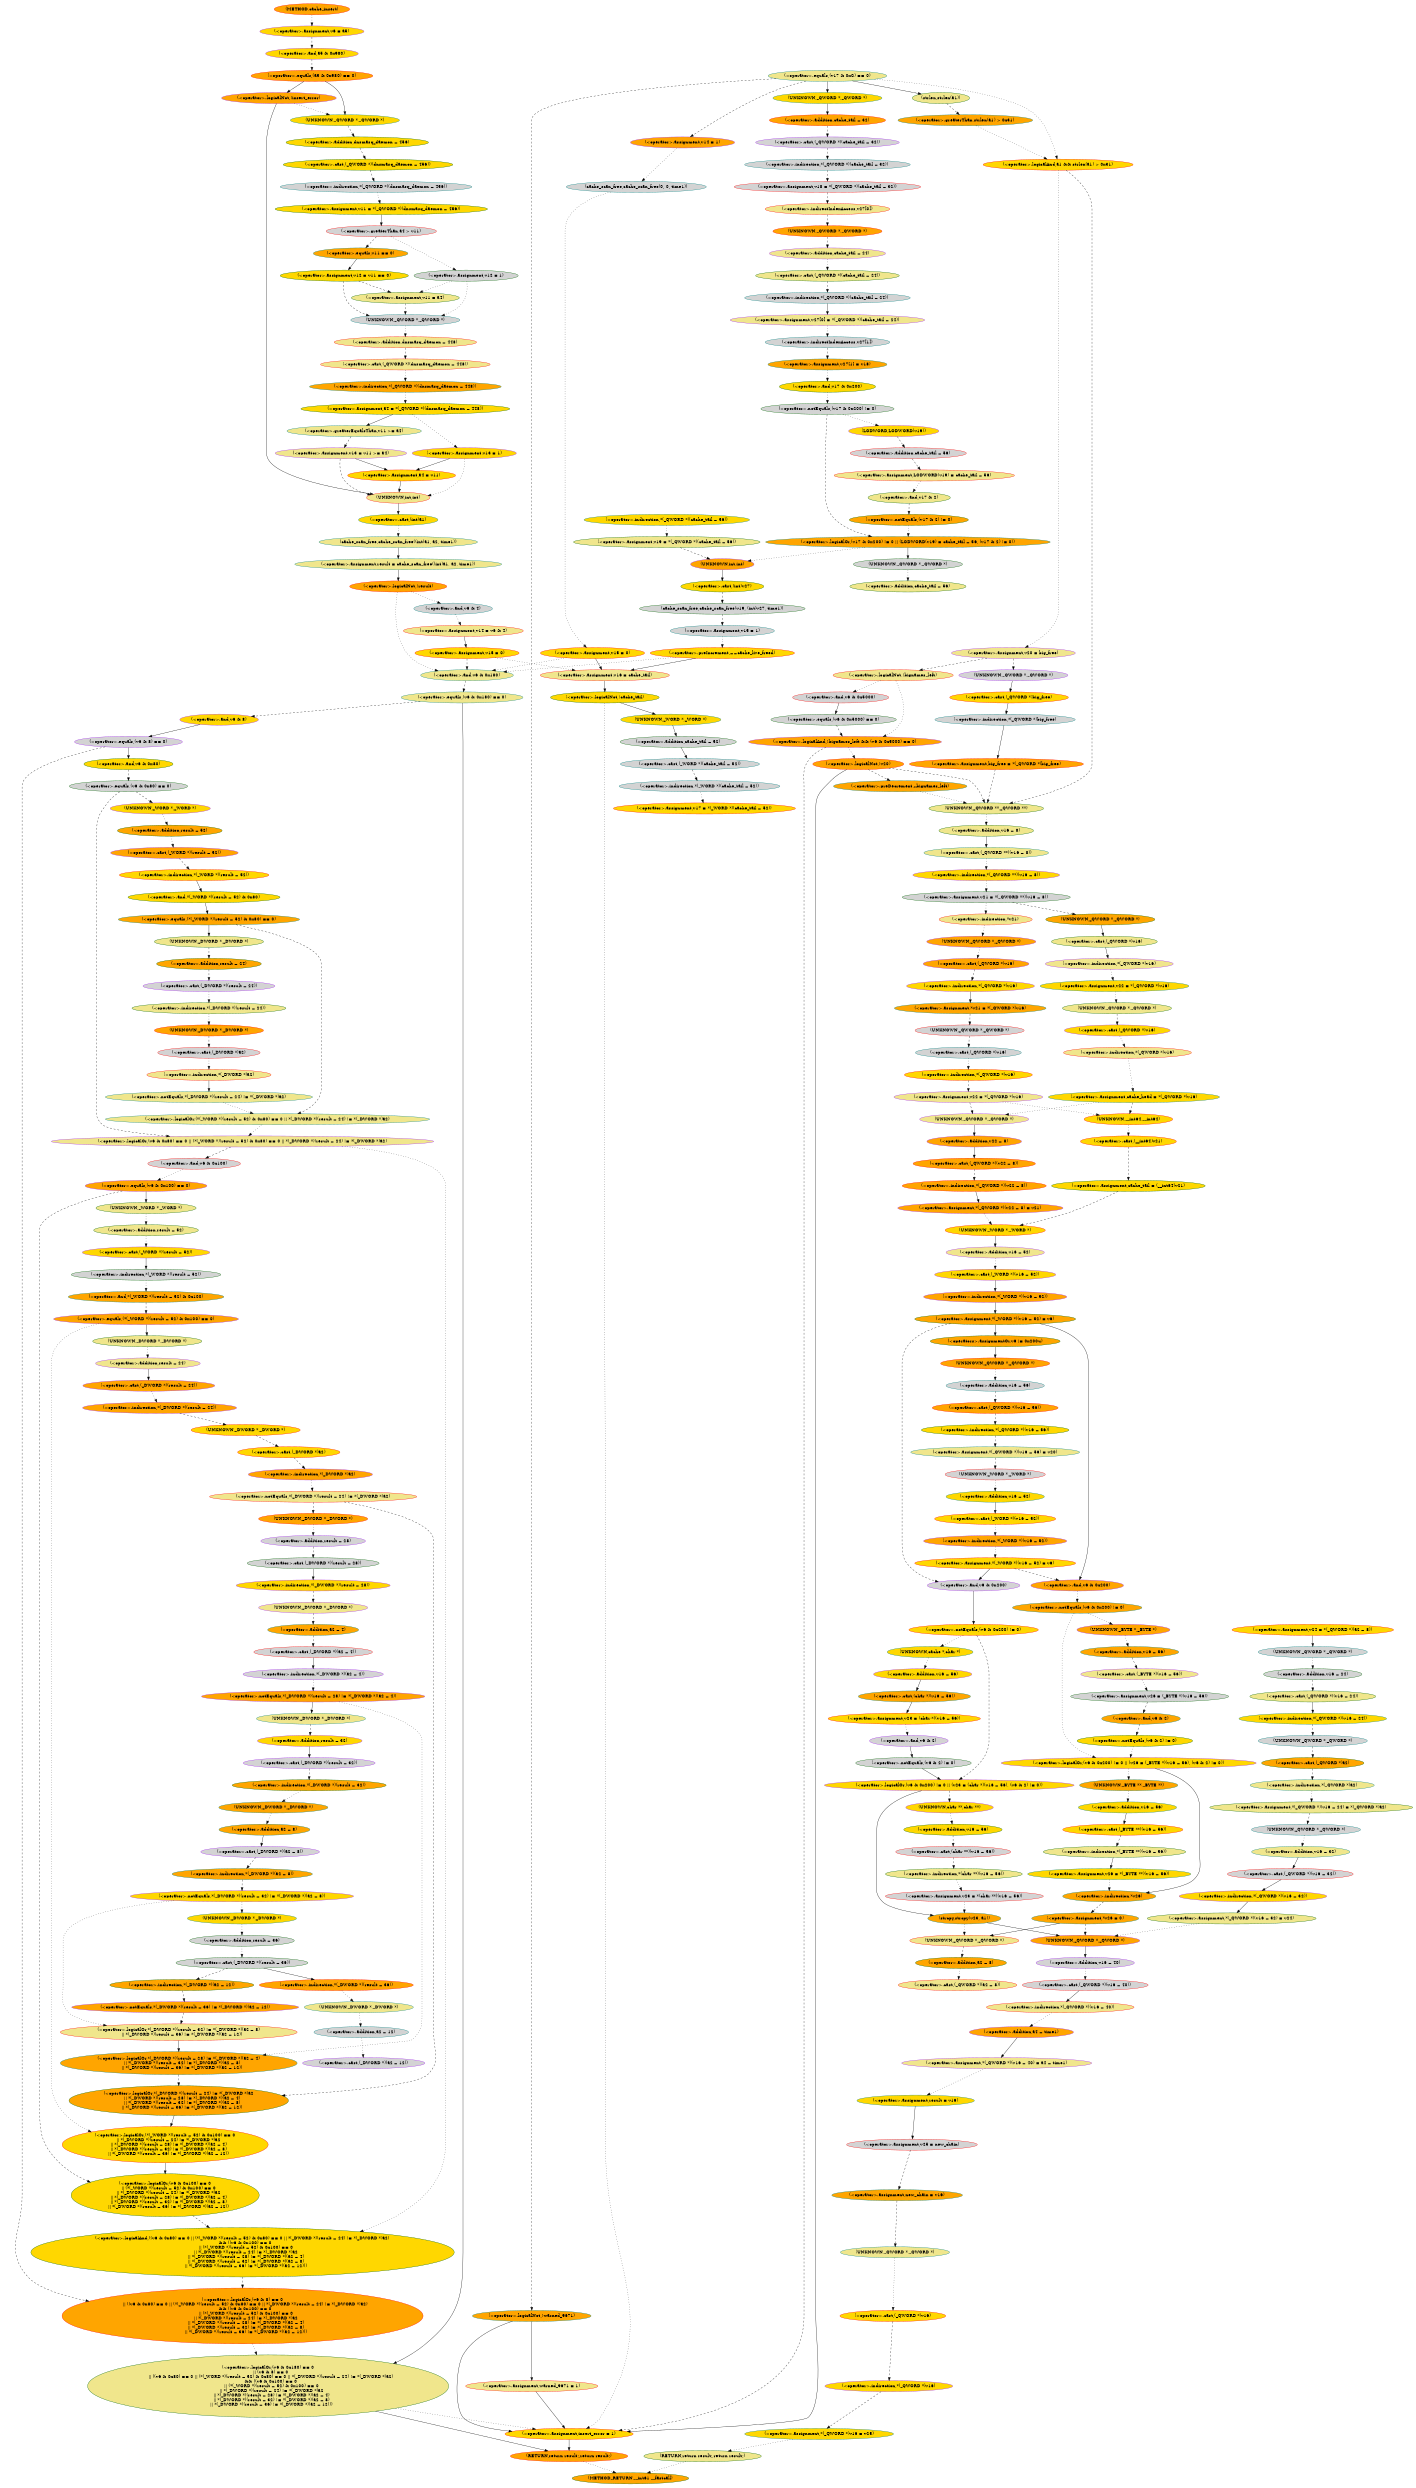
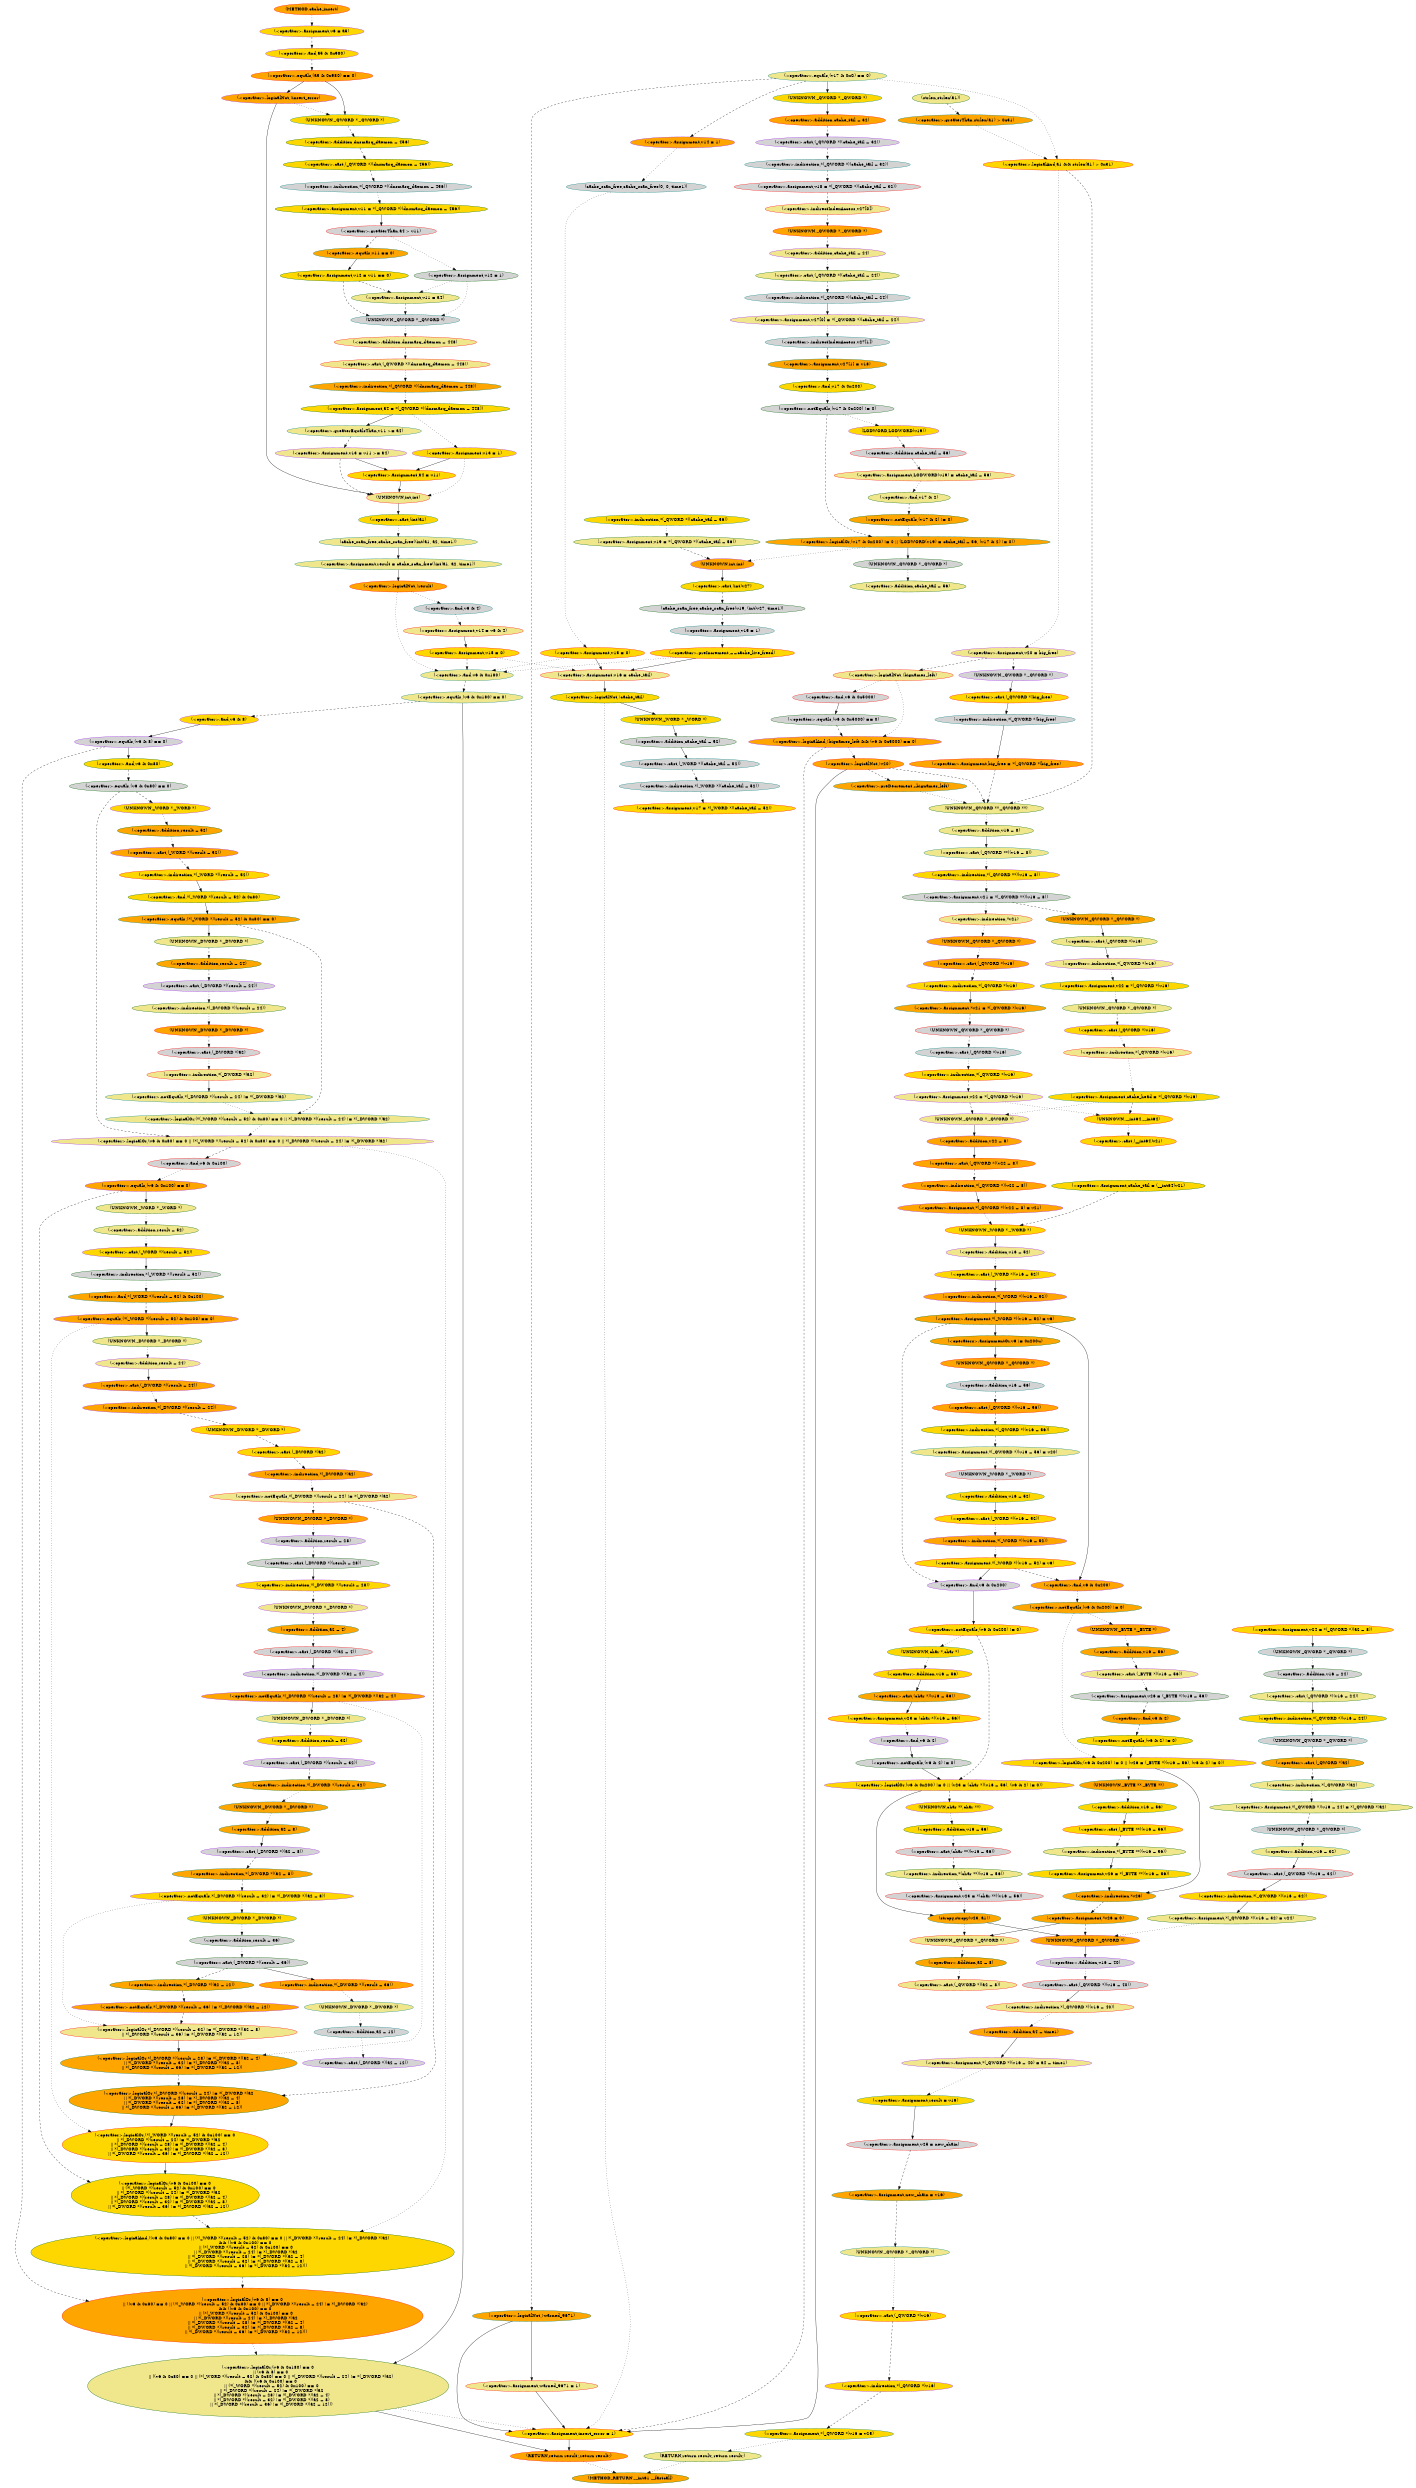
edge "(<operator>.equals,(v17 & 0xC) == 0)" -> "(strlen,strlen(a1))": removed
edge "(<operator>.cast,(__int64)v21)" -> "(<operator>.assignment,cache_tail = (__int64)v21)": removed
node "(UNKNOWN,cache *,char *)": label "(UNKNOWN,cache *,char *)" -> "(UNKNOWN,char *,char *)"
